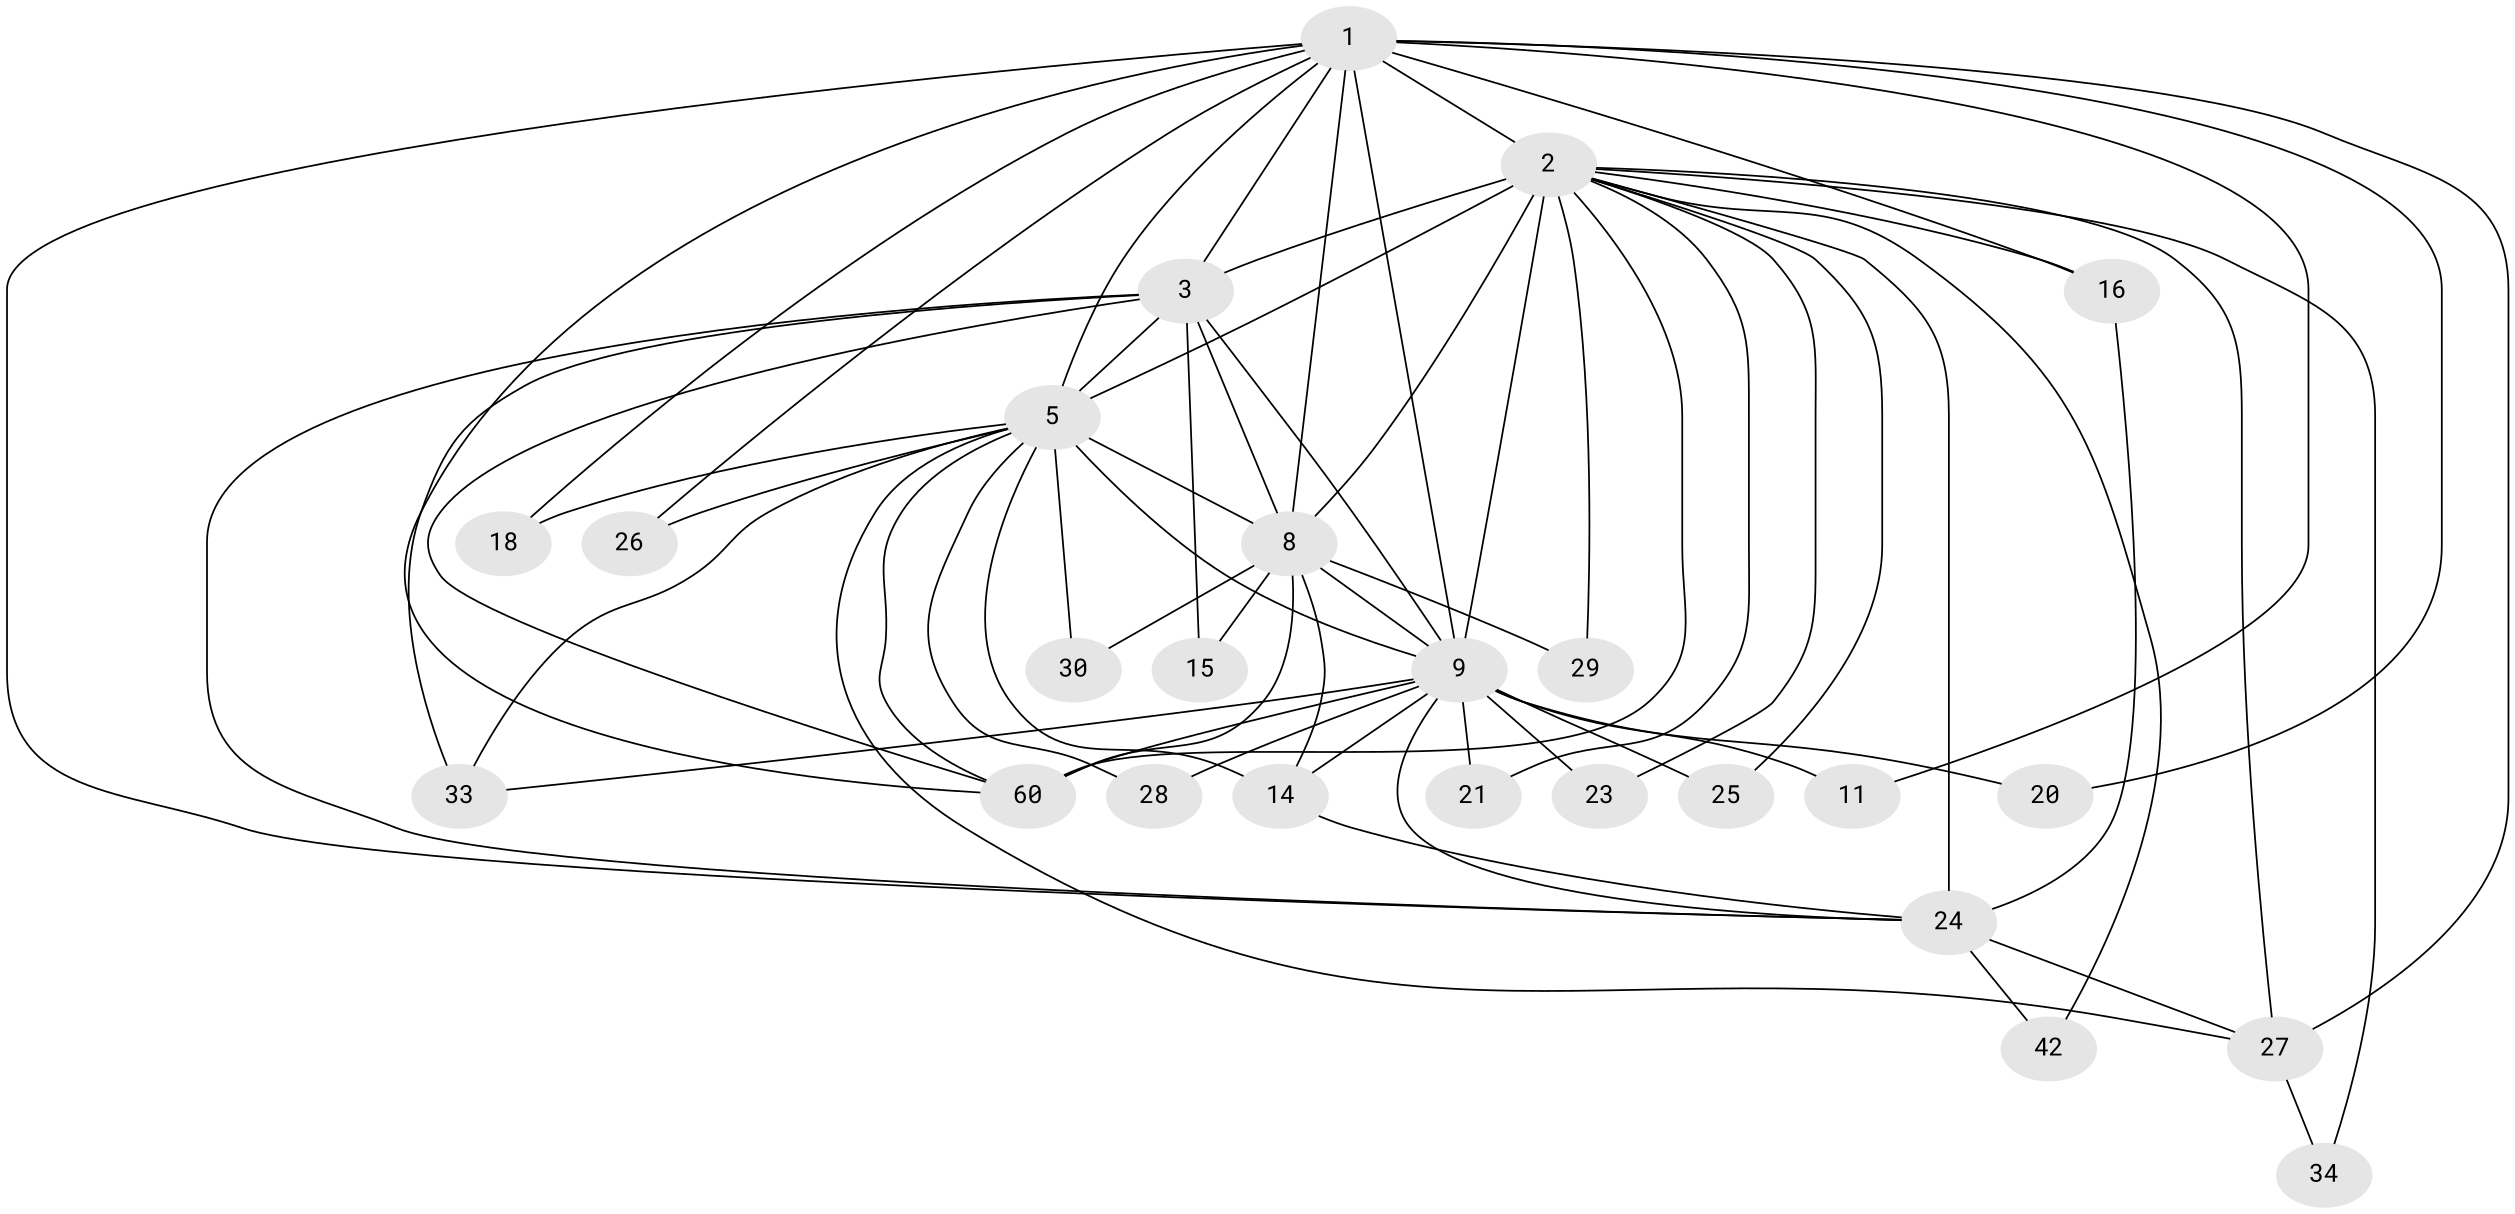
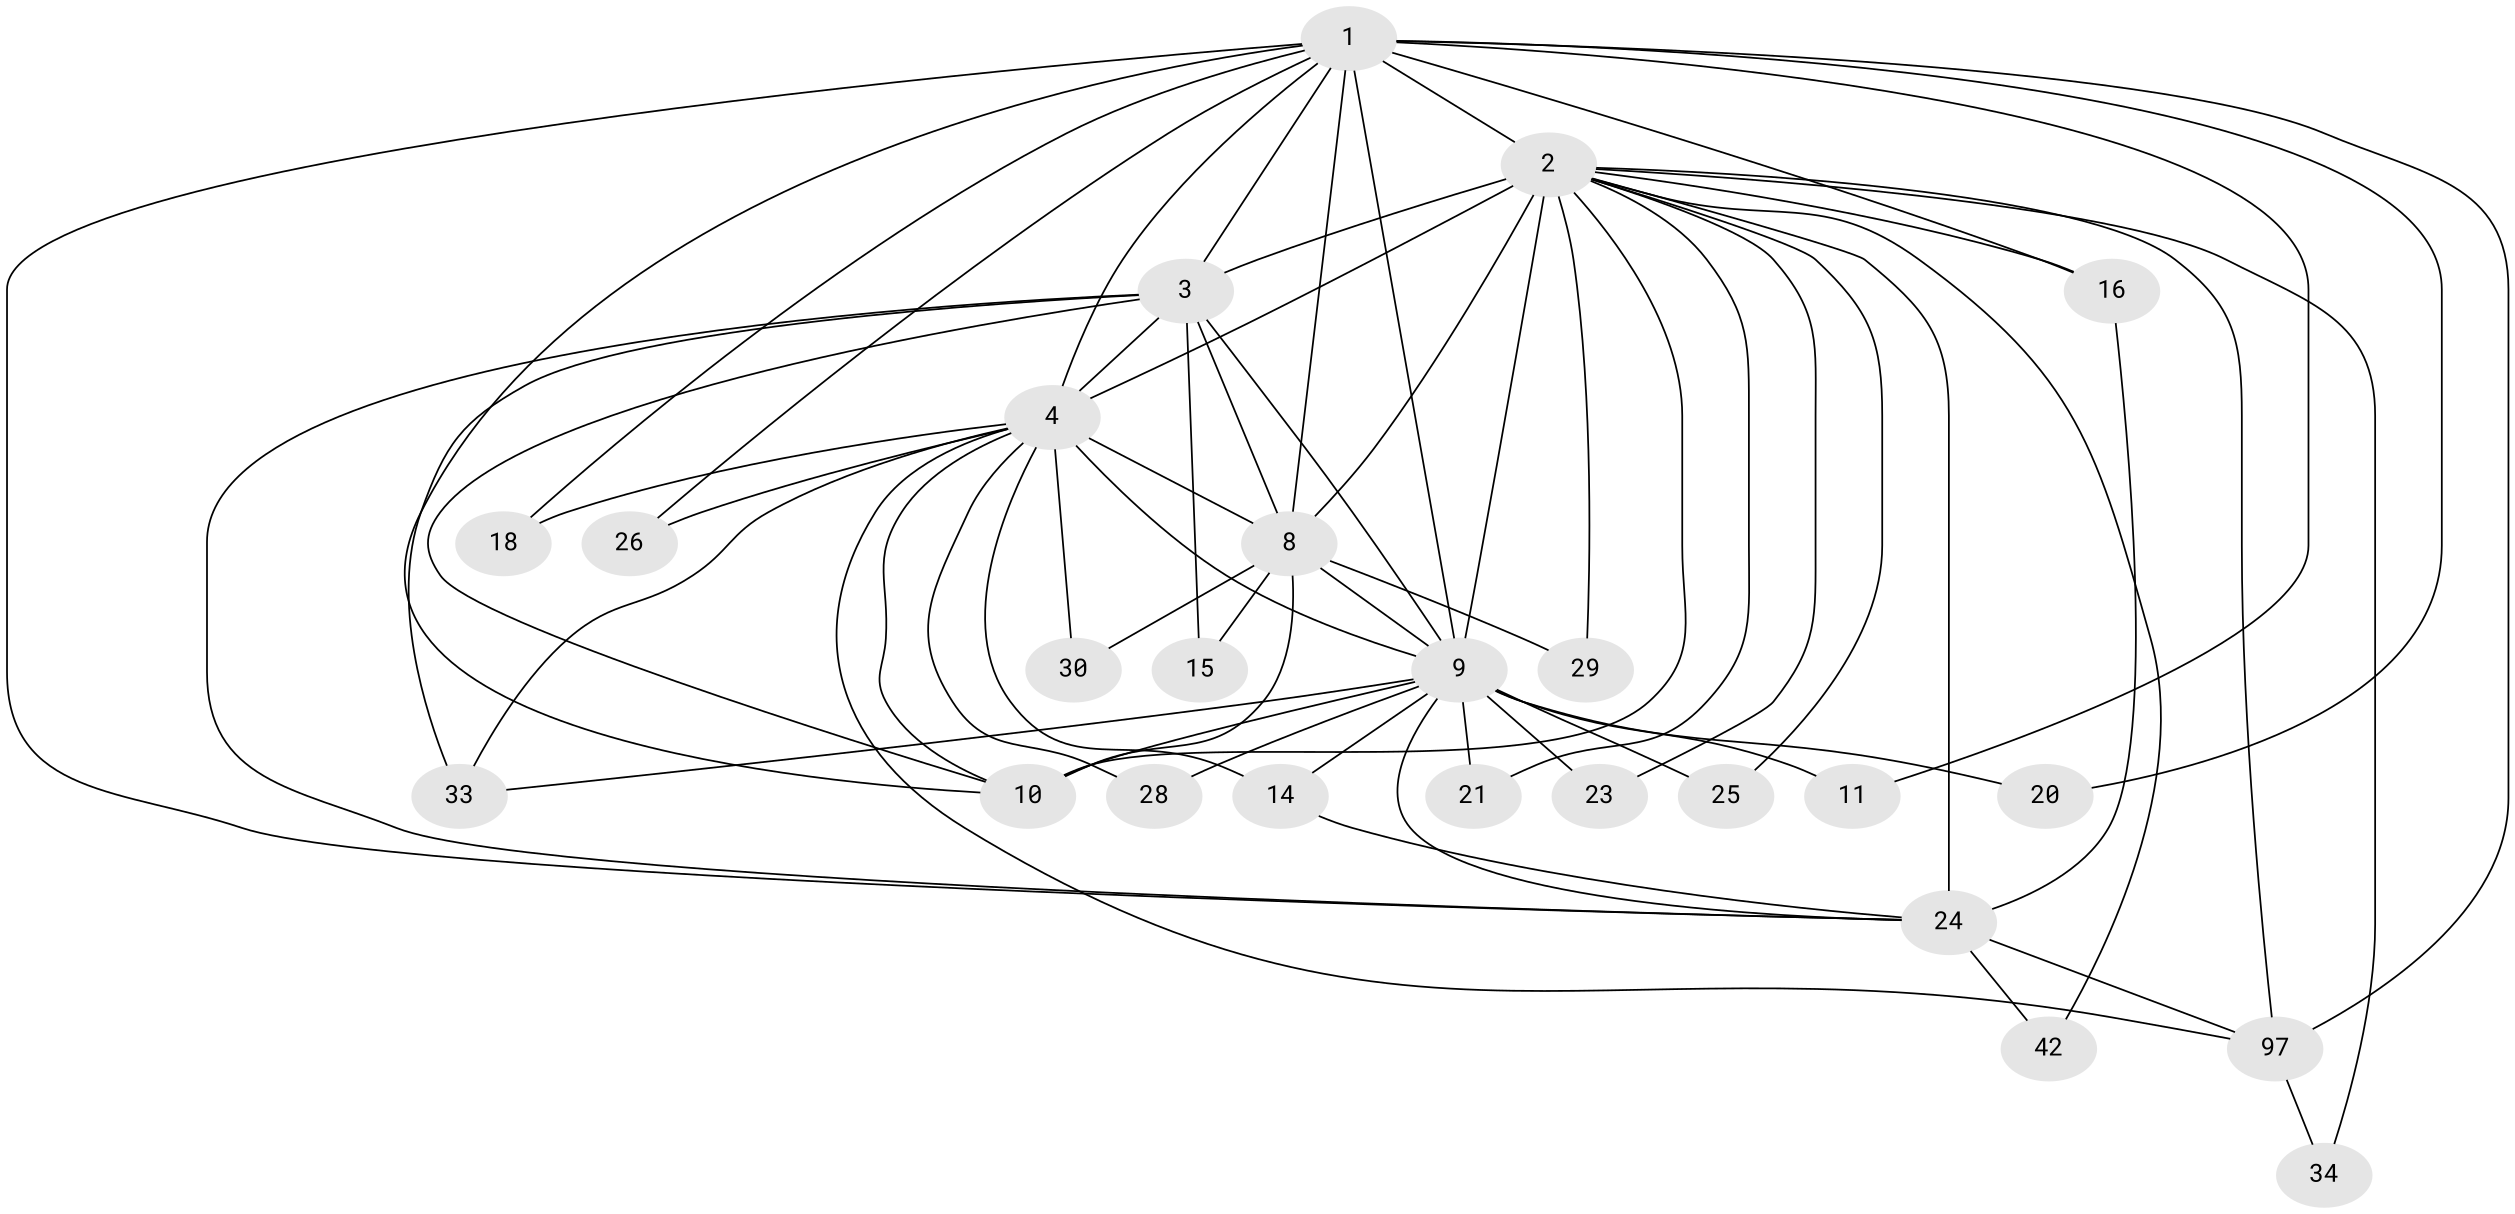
node "5": label "5" -> "4"
edge "8" -- "14": removed
node "60": label "60" -> "10"
node "27": label "27" -> "97"
